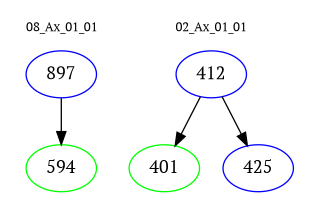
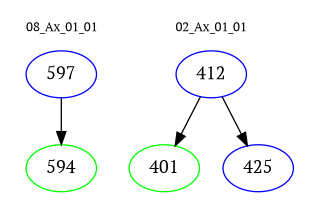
node "897": label "897" -> "597"
